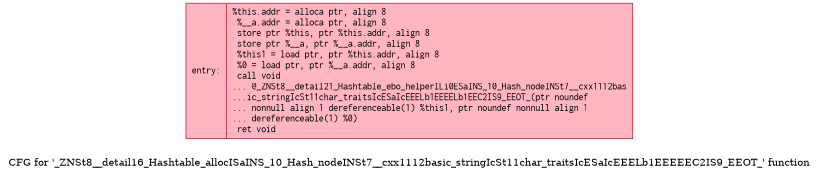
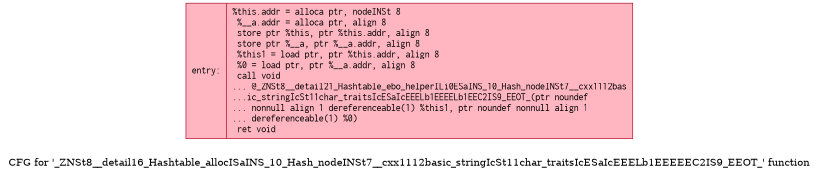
node "entry:": text "%this.addr = alloca ptr, align 8" -> "%this.addr = alloca ptr, nodeINSt 8"
